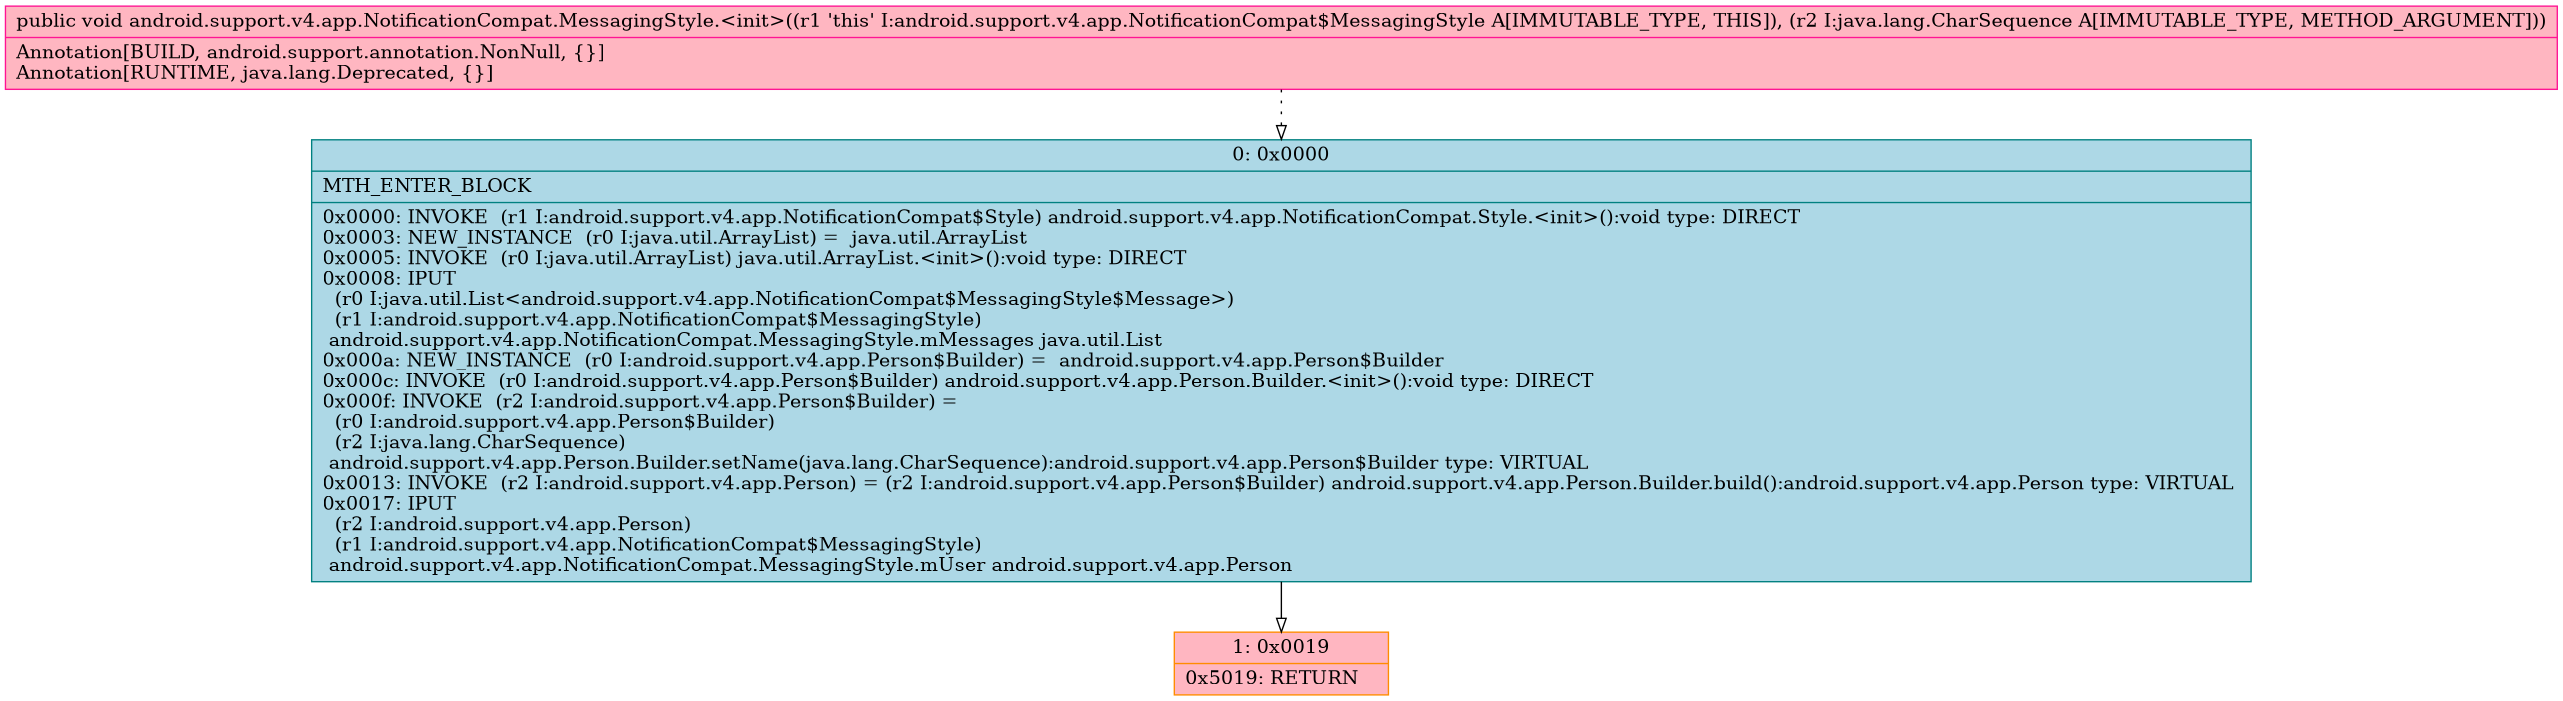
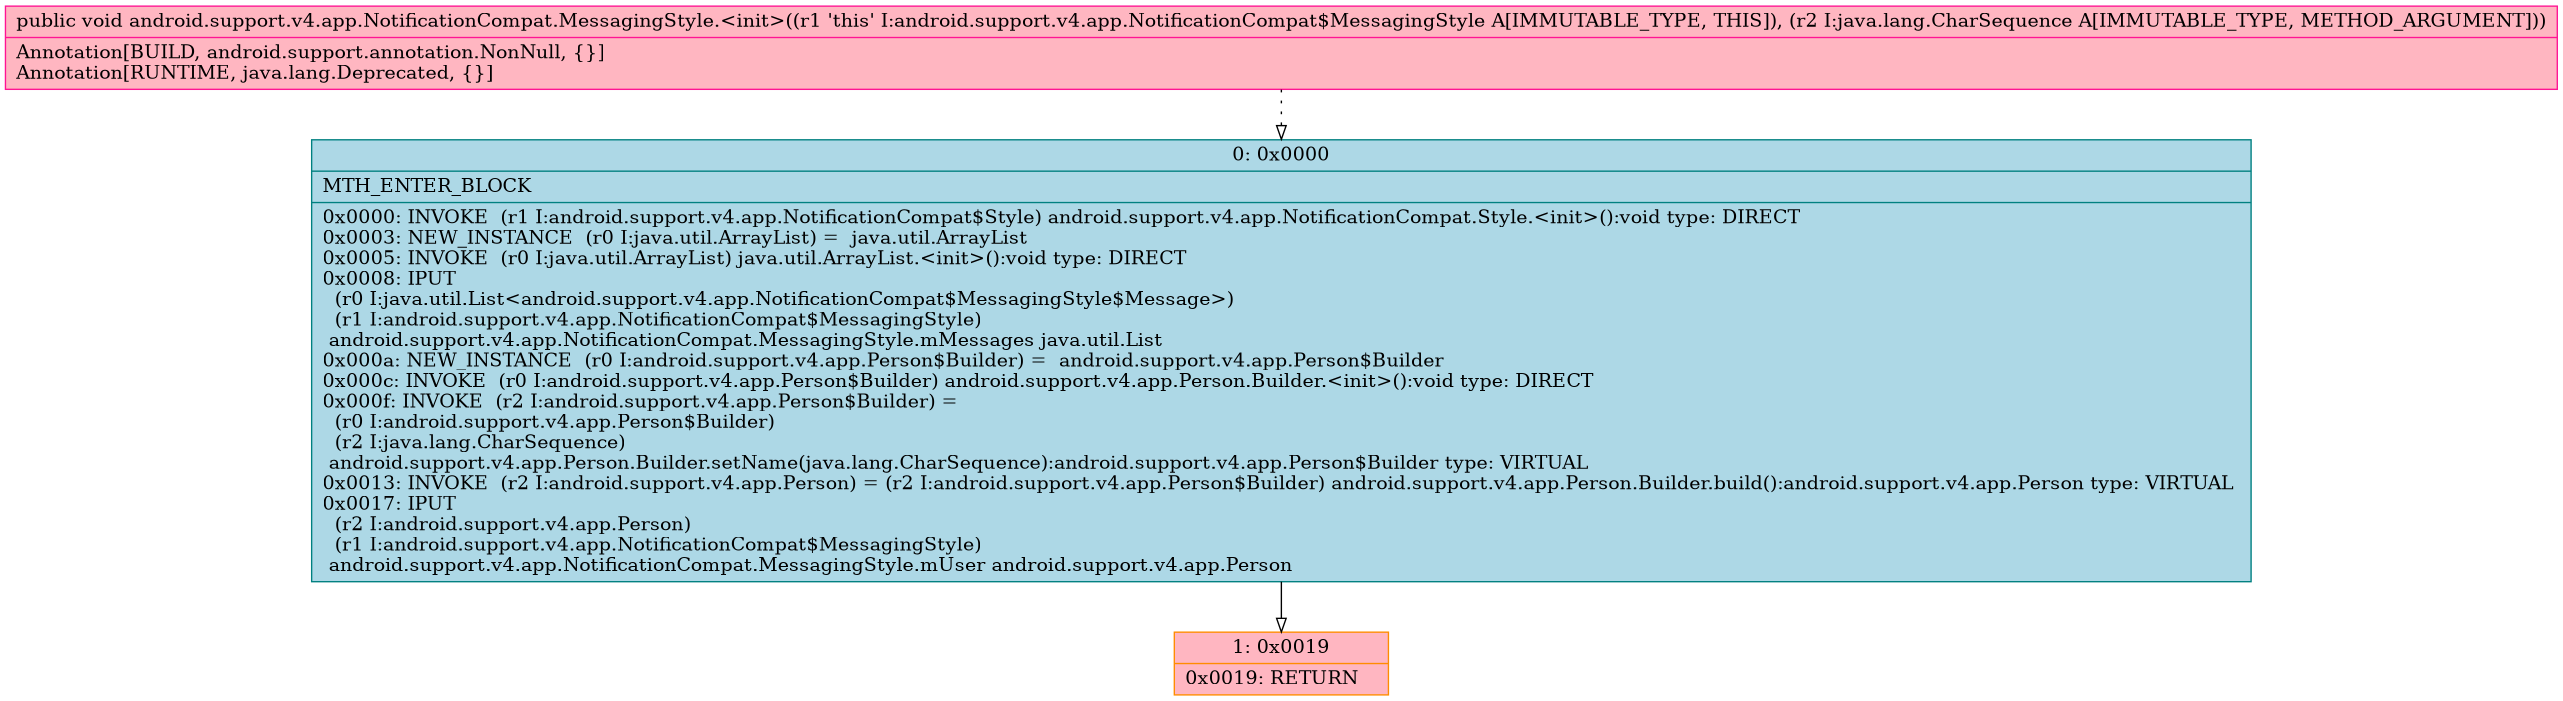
node "1: 0x0019": text "0x5019: RETURN" -> "0x0019: RETURN"
